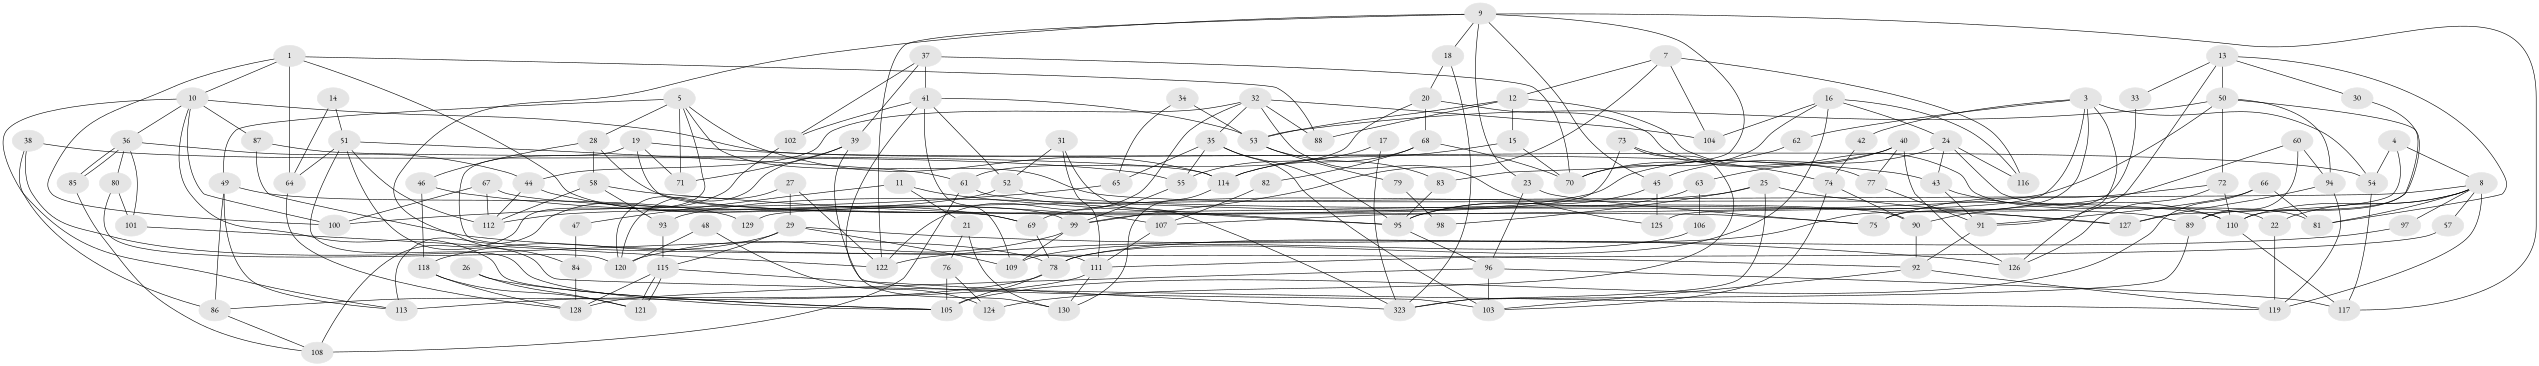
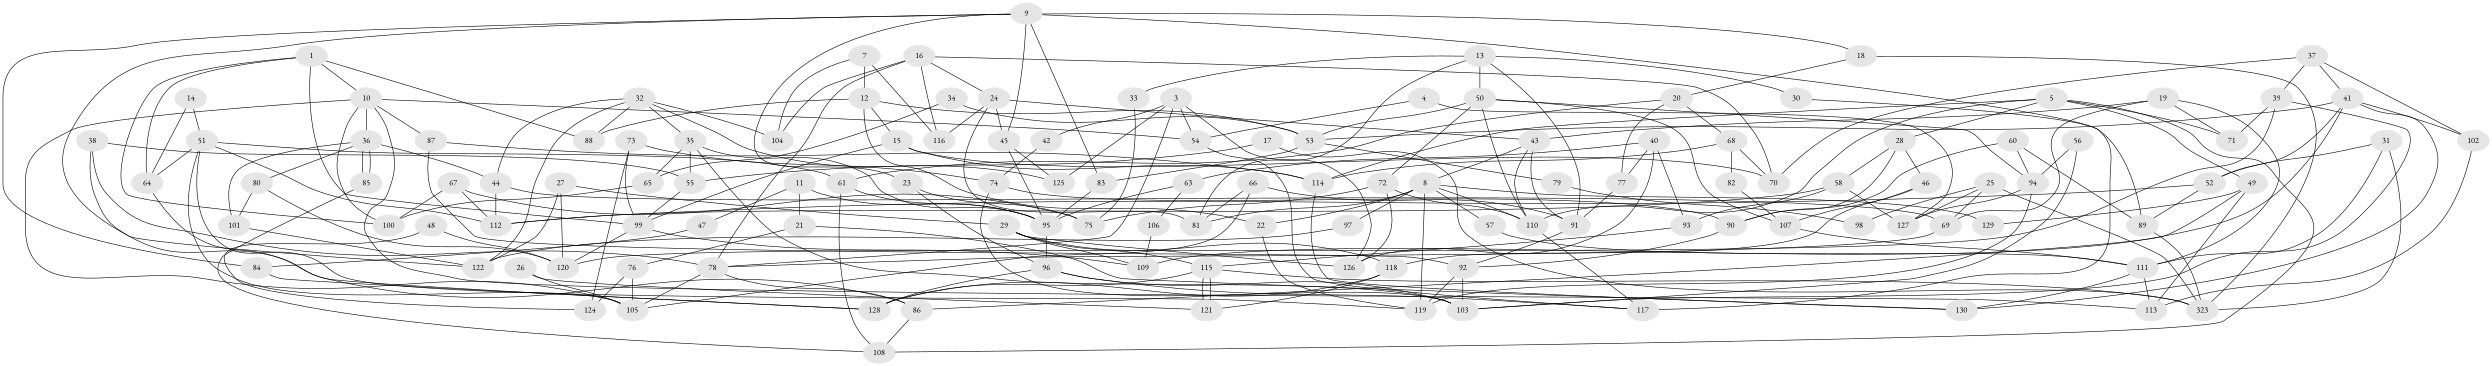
node "62": removed
node "56": added
edge "4" -- "8": now "43" -- "8"
edge "7" -- "99": now "15" -- "99"
